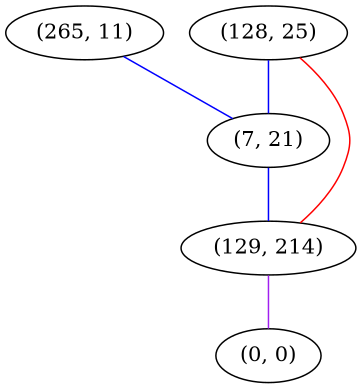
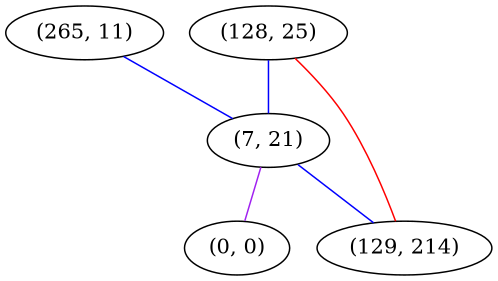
edge "(129, 214)" -- "(0, 0)": now "(7, 21)" -- "(0, 0)"
